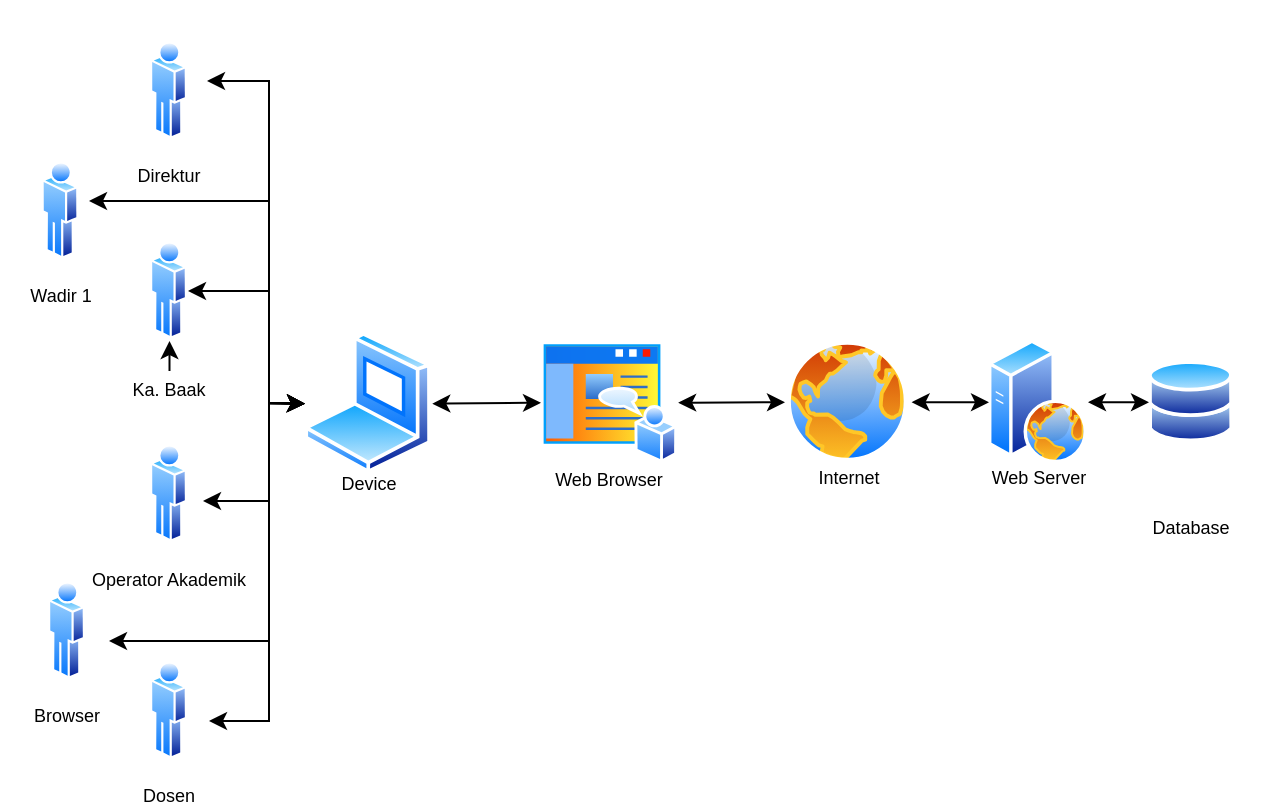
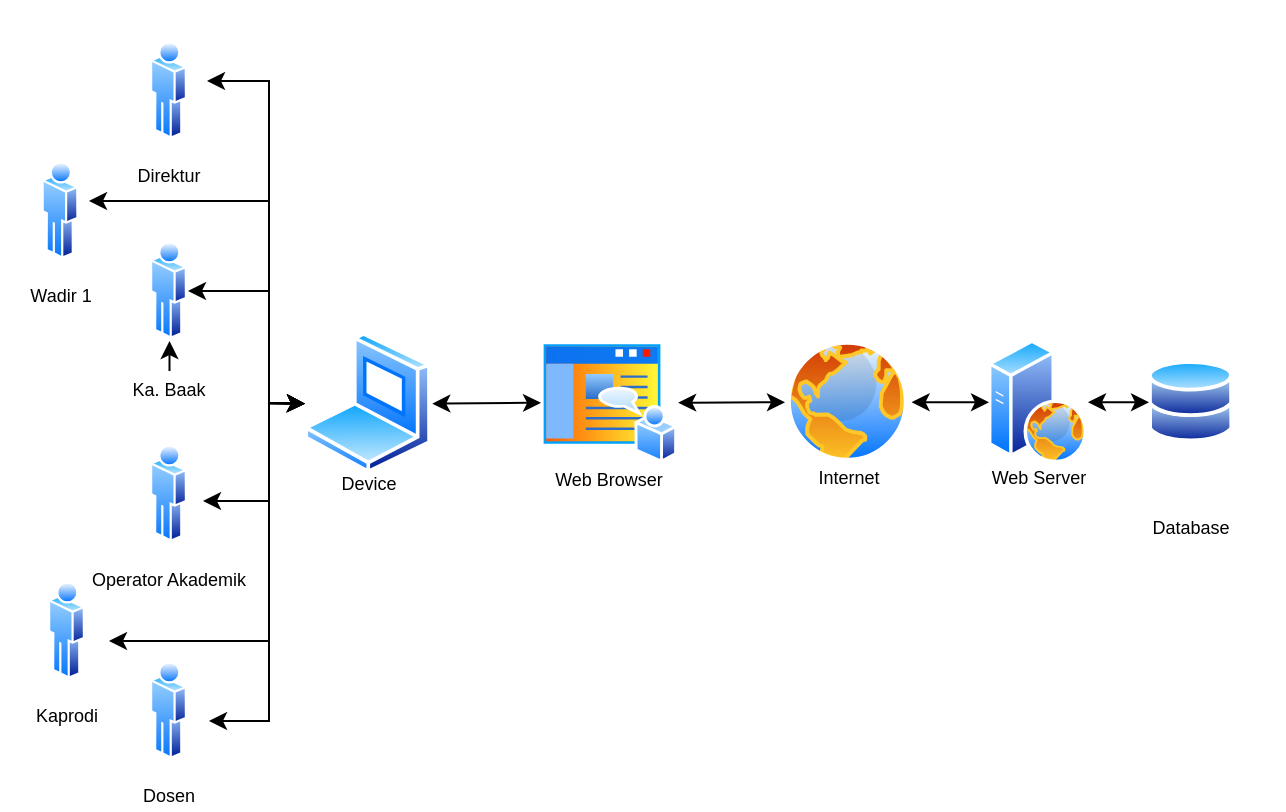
node "Browser": label "Browser" -> "Kaprodi"
